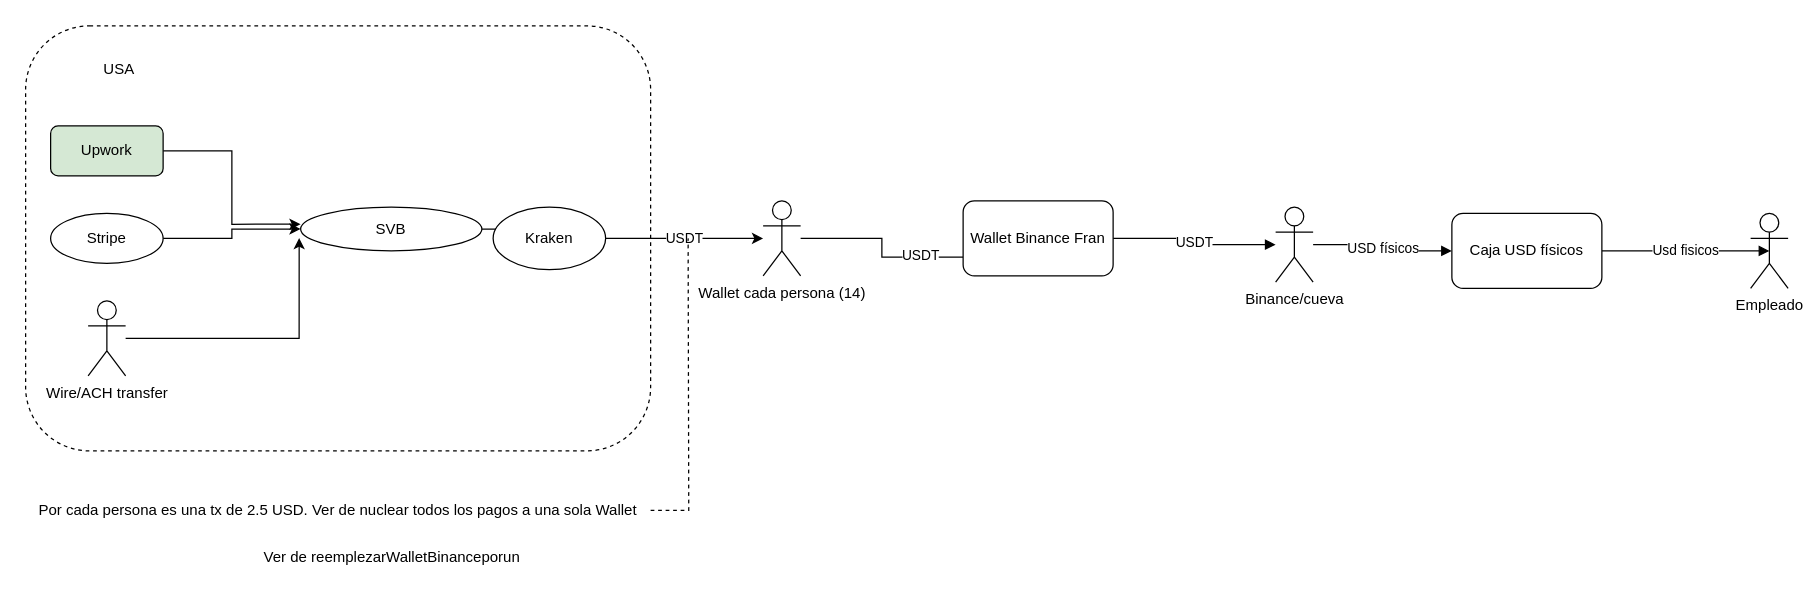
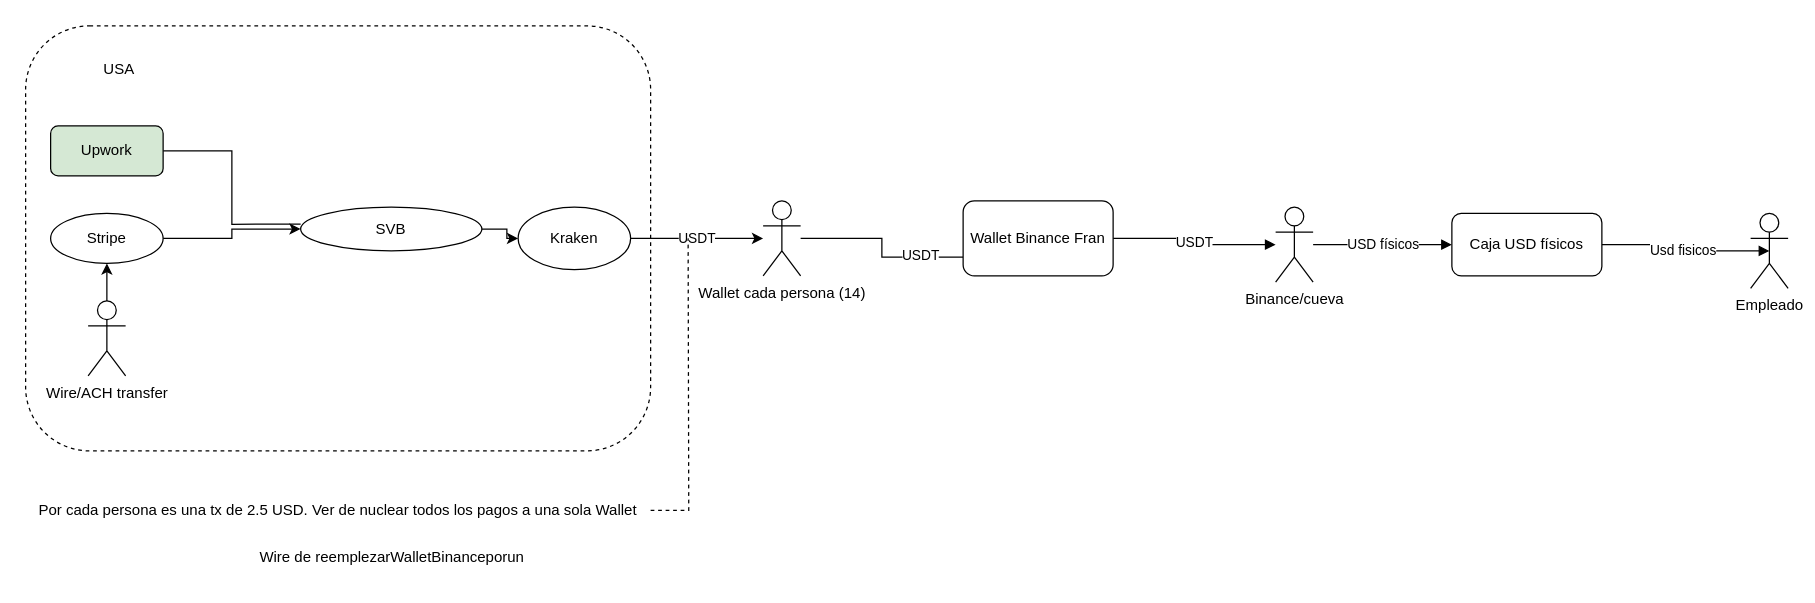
edge "Upwork" -> "SVB": arrowhead classic -> none
node "Kraken": moved (549, 238) -> (574, 238)
node "Caja USD físicos": size 150x75 -> 150x63
edge "Wire/ACH transfer" -> "SVB": now "Wire/ACH transfer" -> "Stripe"
node "Ver de reemplezarWalletBinanceporun": label "Ver de reemplezarWalletBinanceporun" -> "Wire de reemplezarWalletBinanceporun"
